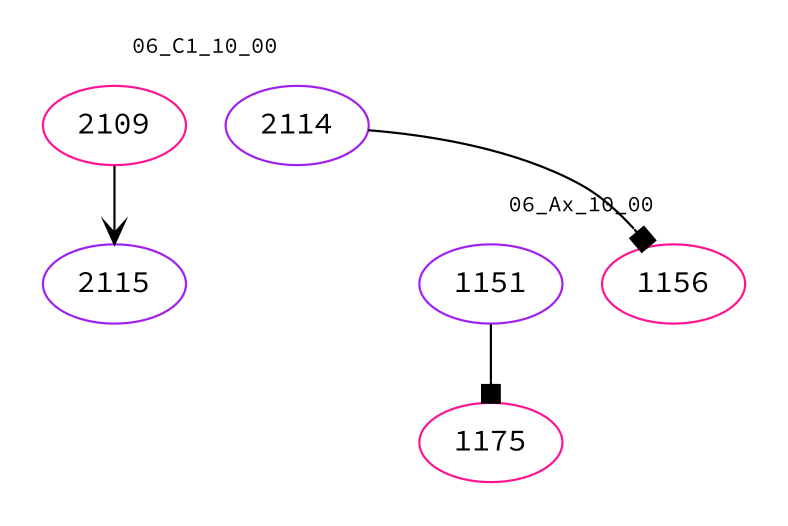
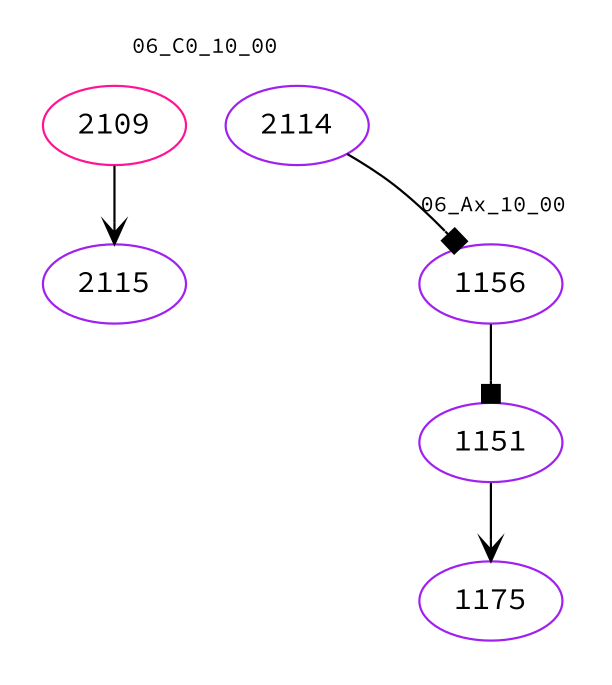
cluster "06_C1_10_00": label "06_C1_10_00" -> "06_C0_10_00"
node "1156": color deeppink -> purple
edge "1156" -> "1151": added
edge "1151" -> "1175": arrowhead box -> vee
node "1175": color deeppink -> purple
